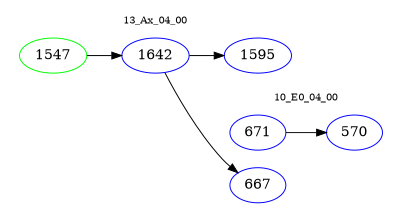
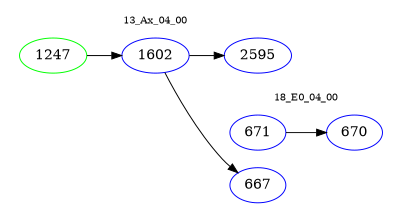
node "1547": label "1547" -> "1247"
node "1642": label "1642" -> "1602"
node "1595": label "1595" -> "2595"
cluster "10_E0_04_00": label "10_E0_04_00" -> "18_E0_04_00"
node "570": label "570" -> "670"
